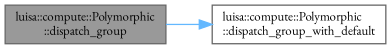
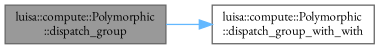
node "luisa::compute::Polymorphic ::dispatch_group_with_default": label "luisa::compute::Polymorphic ::dispatch_group_with_default" -> "luisa::compute::Polymorphic ::dispatch_group_with_with"
